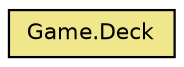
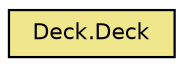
node "Game.Deck": label "Game.Deck" -> "Deck.Deck"
